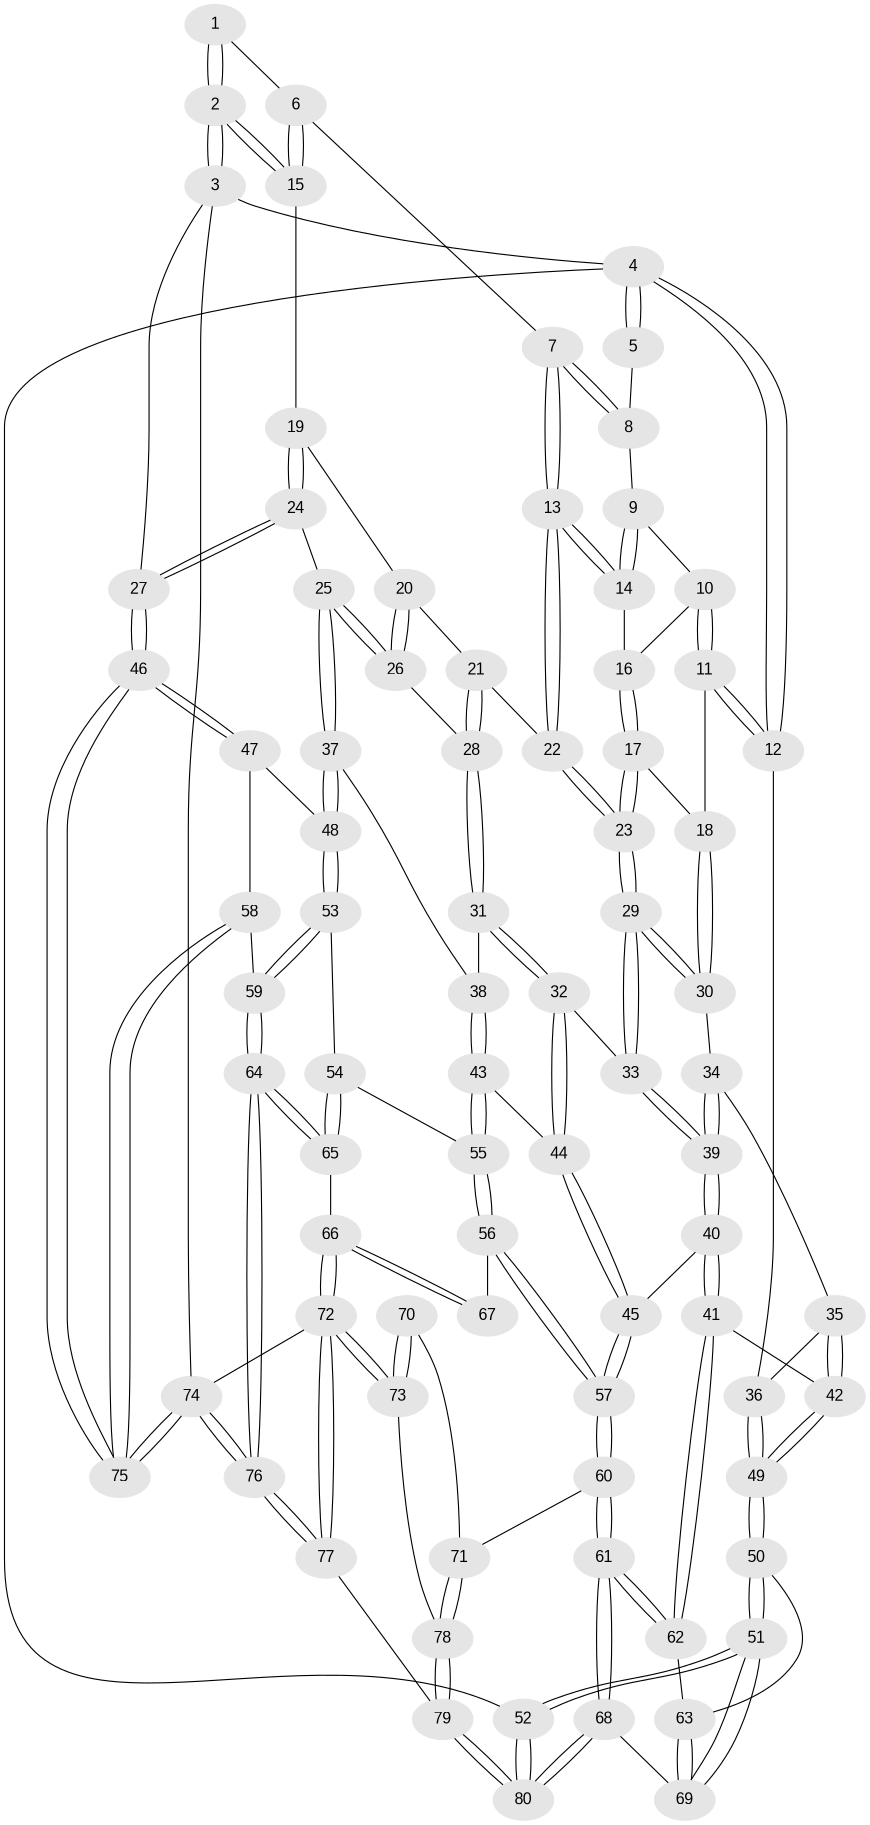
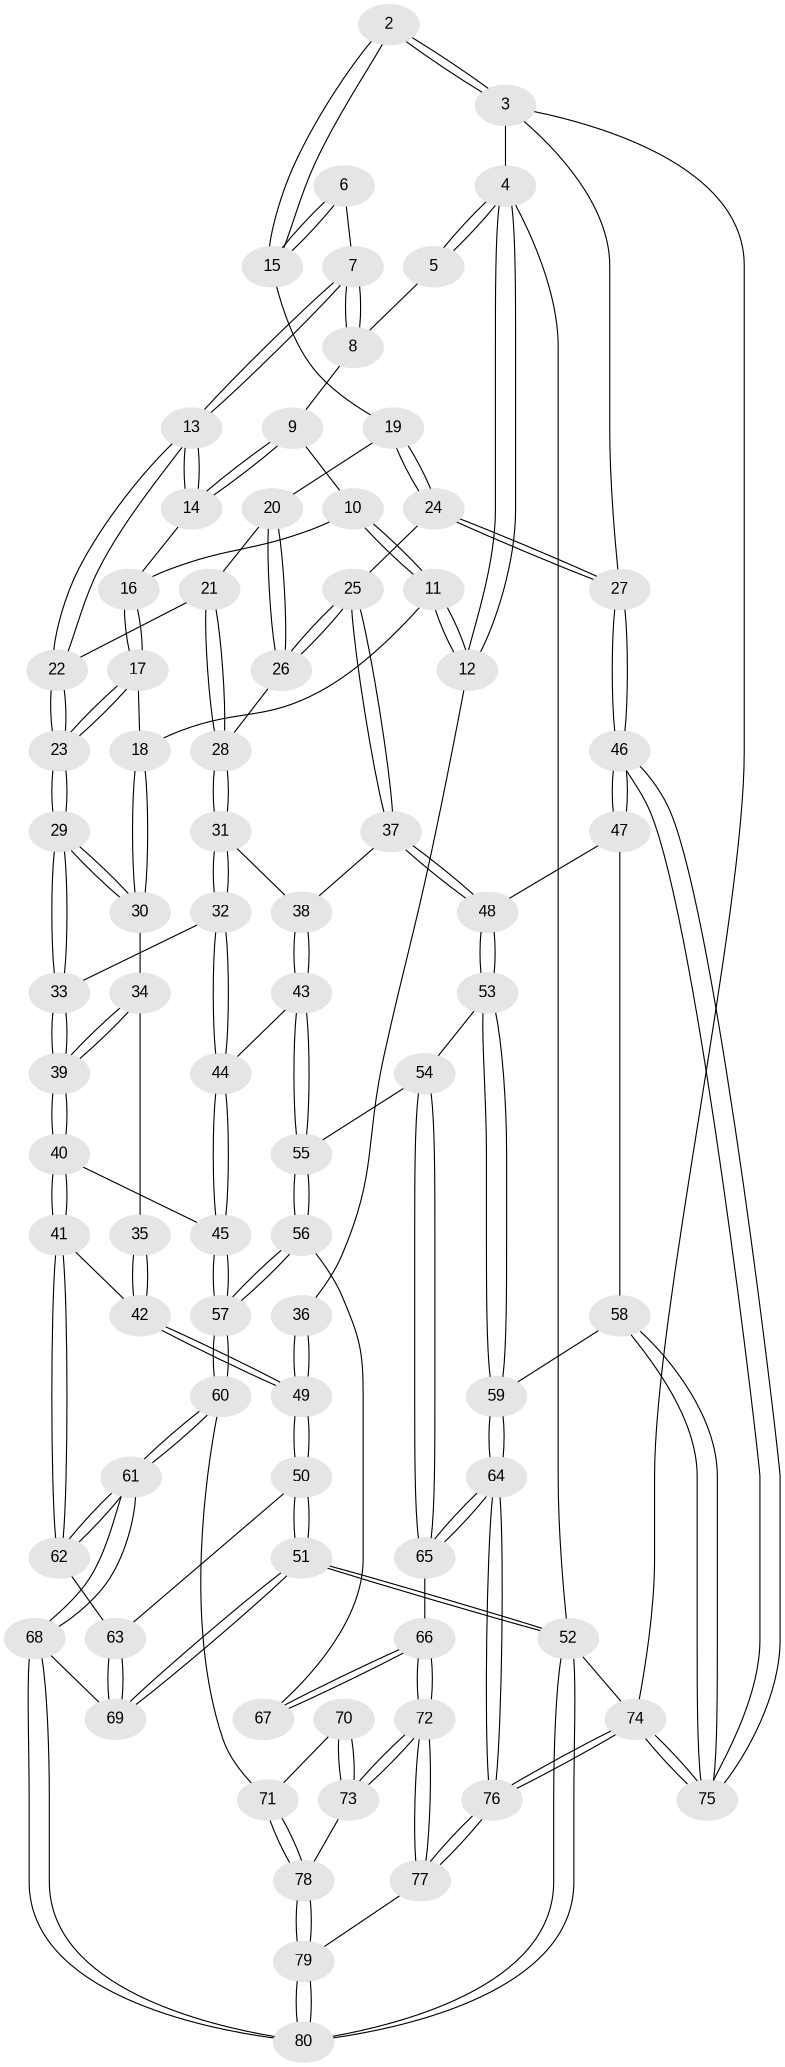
node "1": removed
edge "35" -- "36": removed
edge "72" -- "74": now "52" -- "74"
